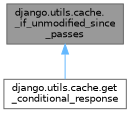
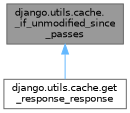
node "django.utils.cache.get _conditional_response": label "django.utils.cache.get _conditional_response" -> "django.utils.cache.get _response_response"
